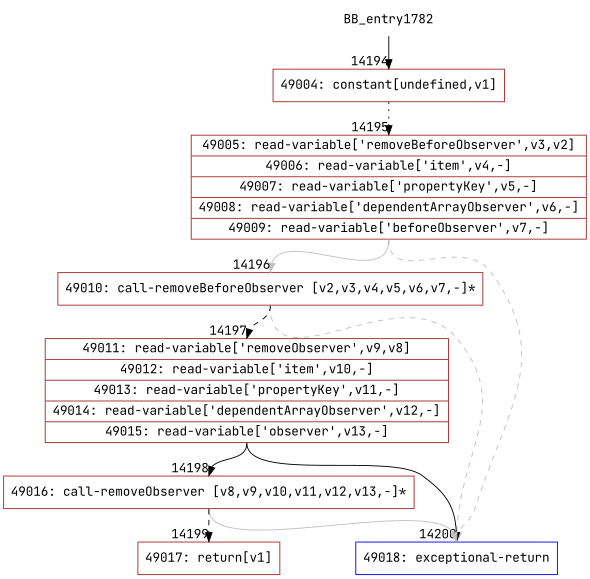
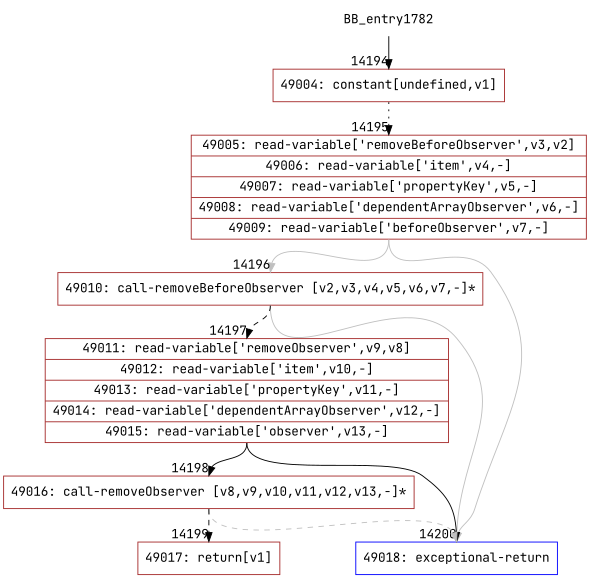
edge "49010: call-removeBeforeObserver [v2,v3,v4,v5,v6,v7,-]*" -> "49018: exceptional-return": style dashed -> solid
edge "49005: read-variable['removeBeforeObserver',v3,v2]" -> "49018: exceptional-return": style dashed -> solid
edge "49016: call-removeObserver [v8,v9,v10,v11,v12,v13,-]*" -> "49018: exceptional-return": style solid -> dashed
